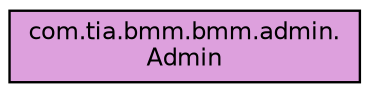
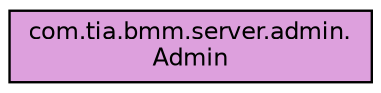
node "com.tia.bmm.bmm.admin. Admin": label "com.tia.bmm.bmm.admin. Admin" -> "com.tia.bmm.server.admin. Admin"
